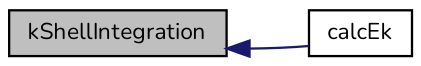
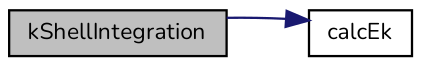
edge "calcEk" -> "kShellIntegration": reversed
